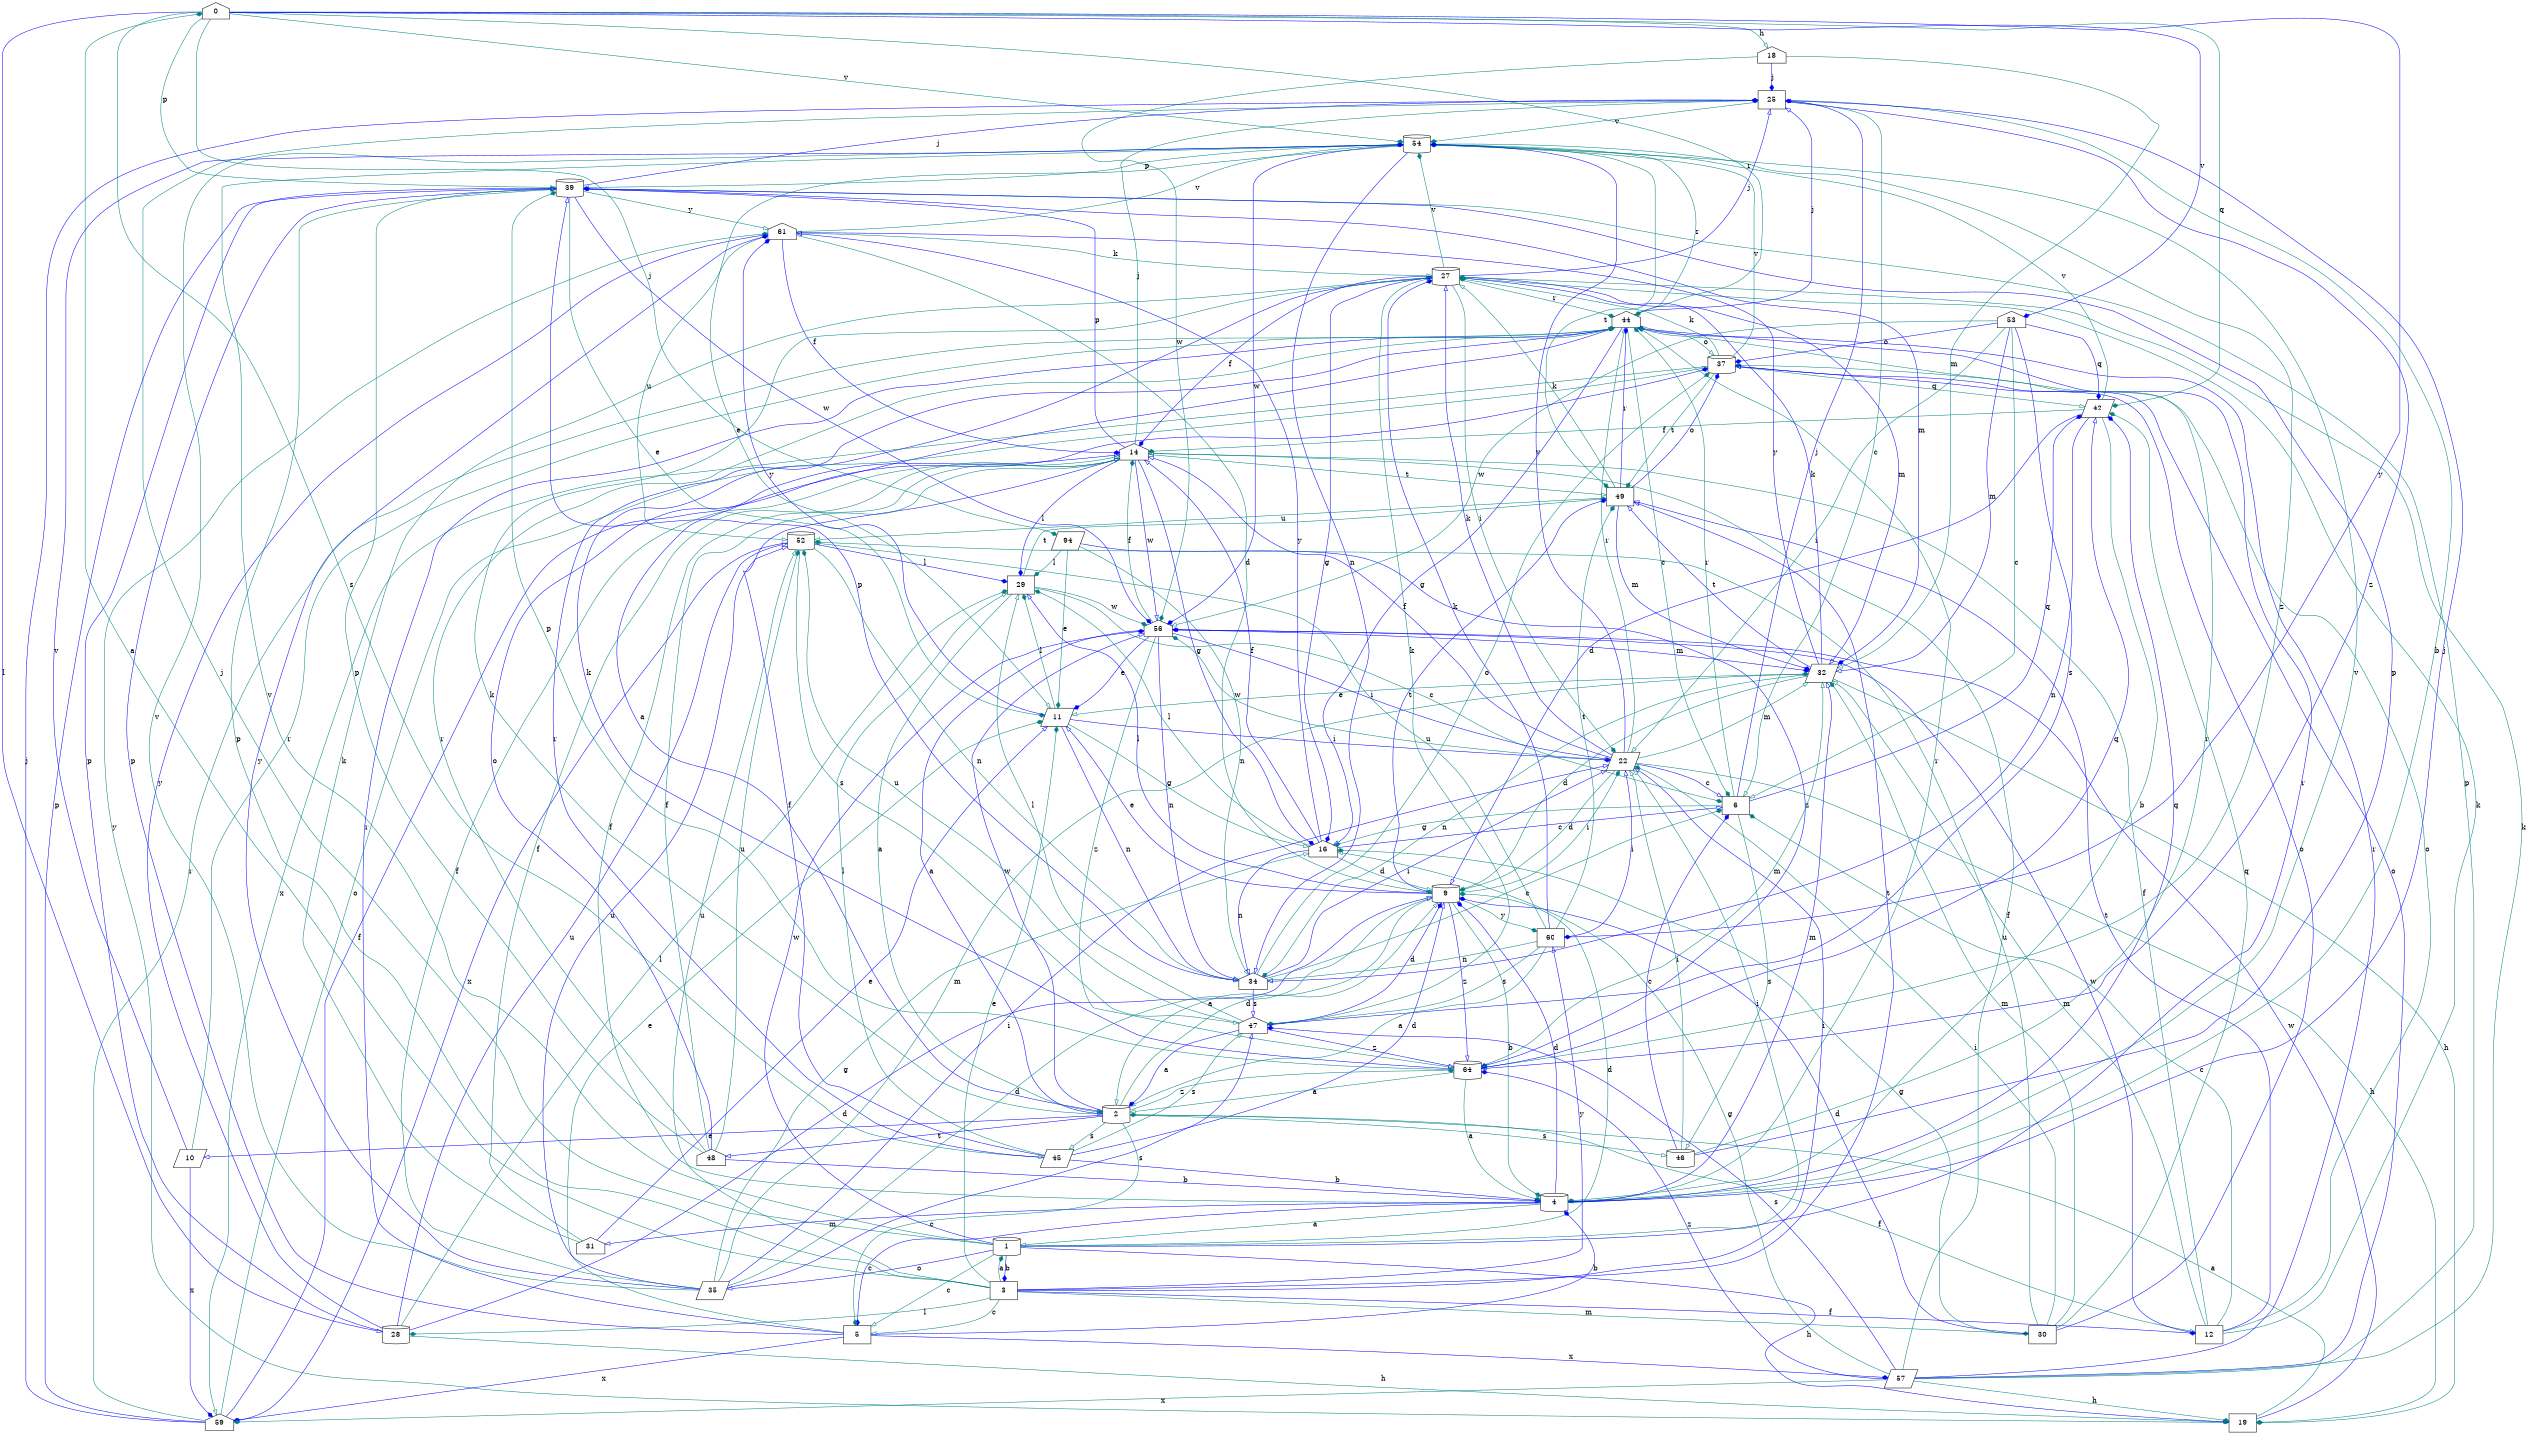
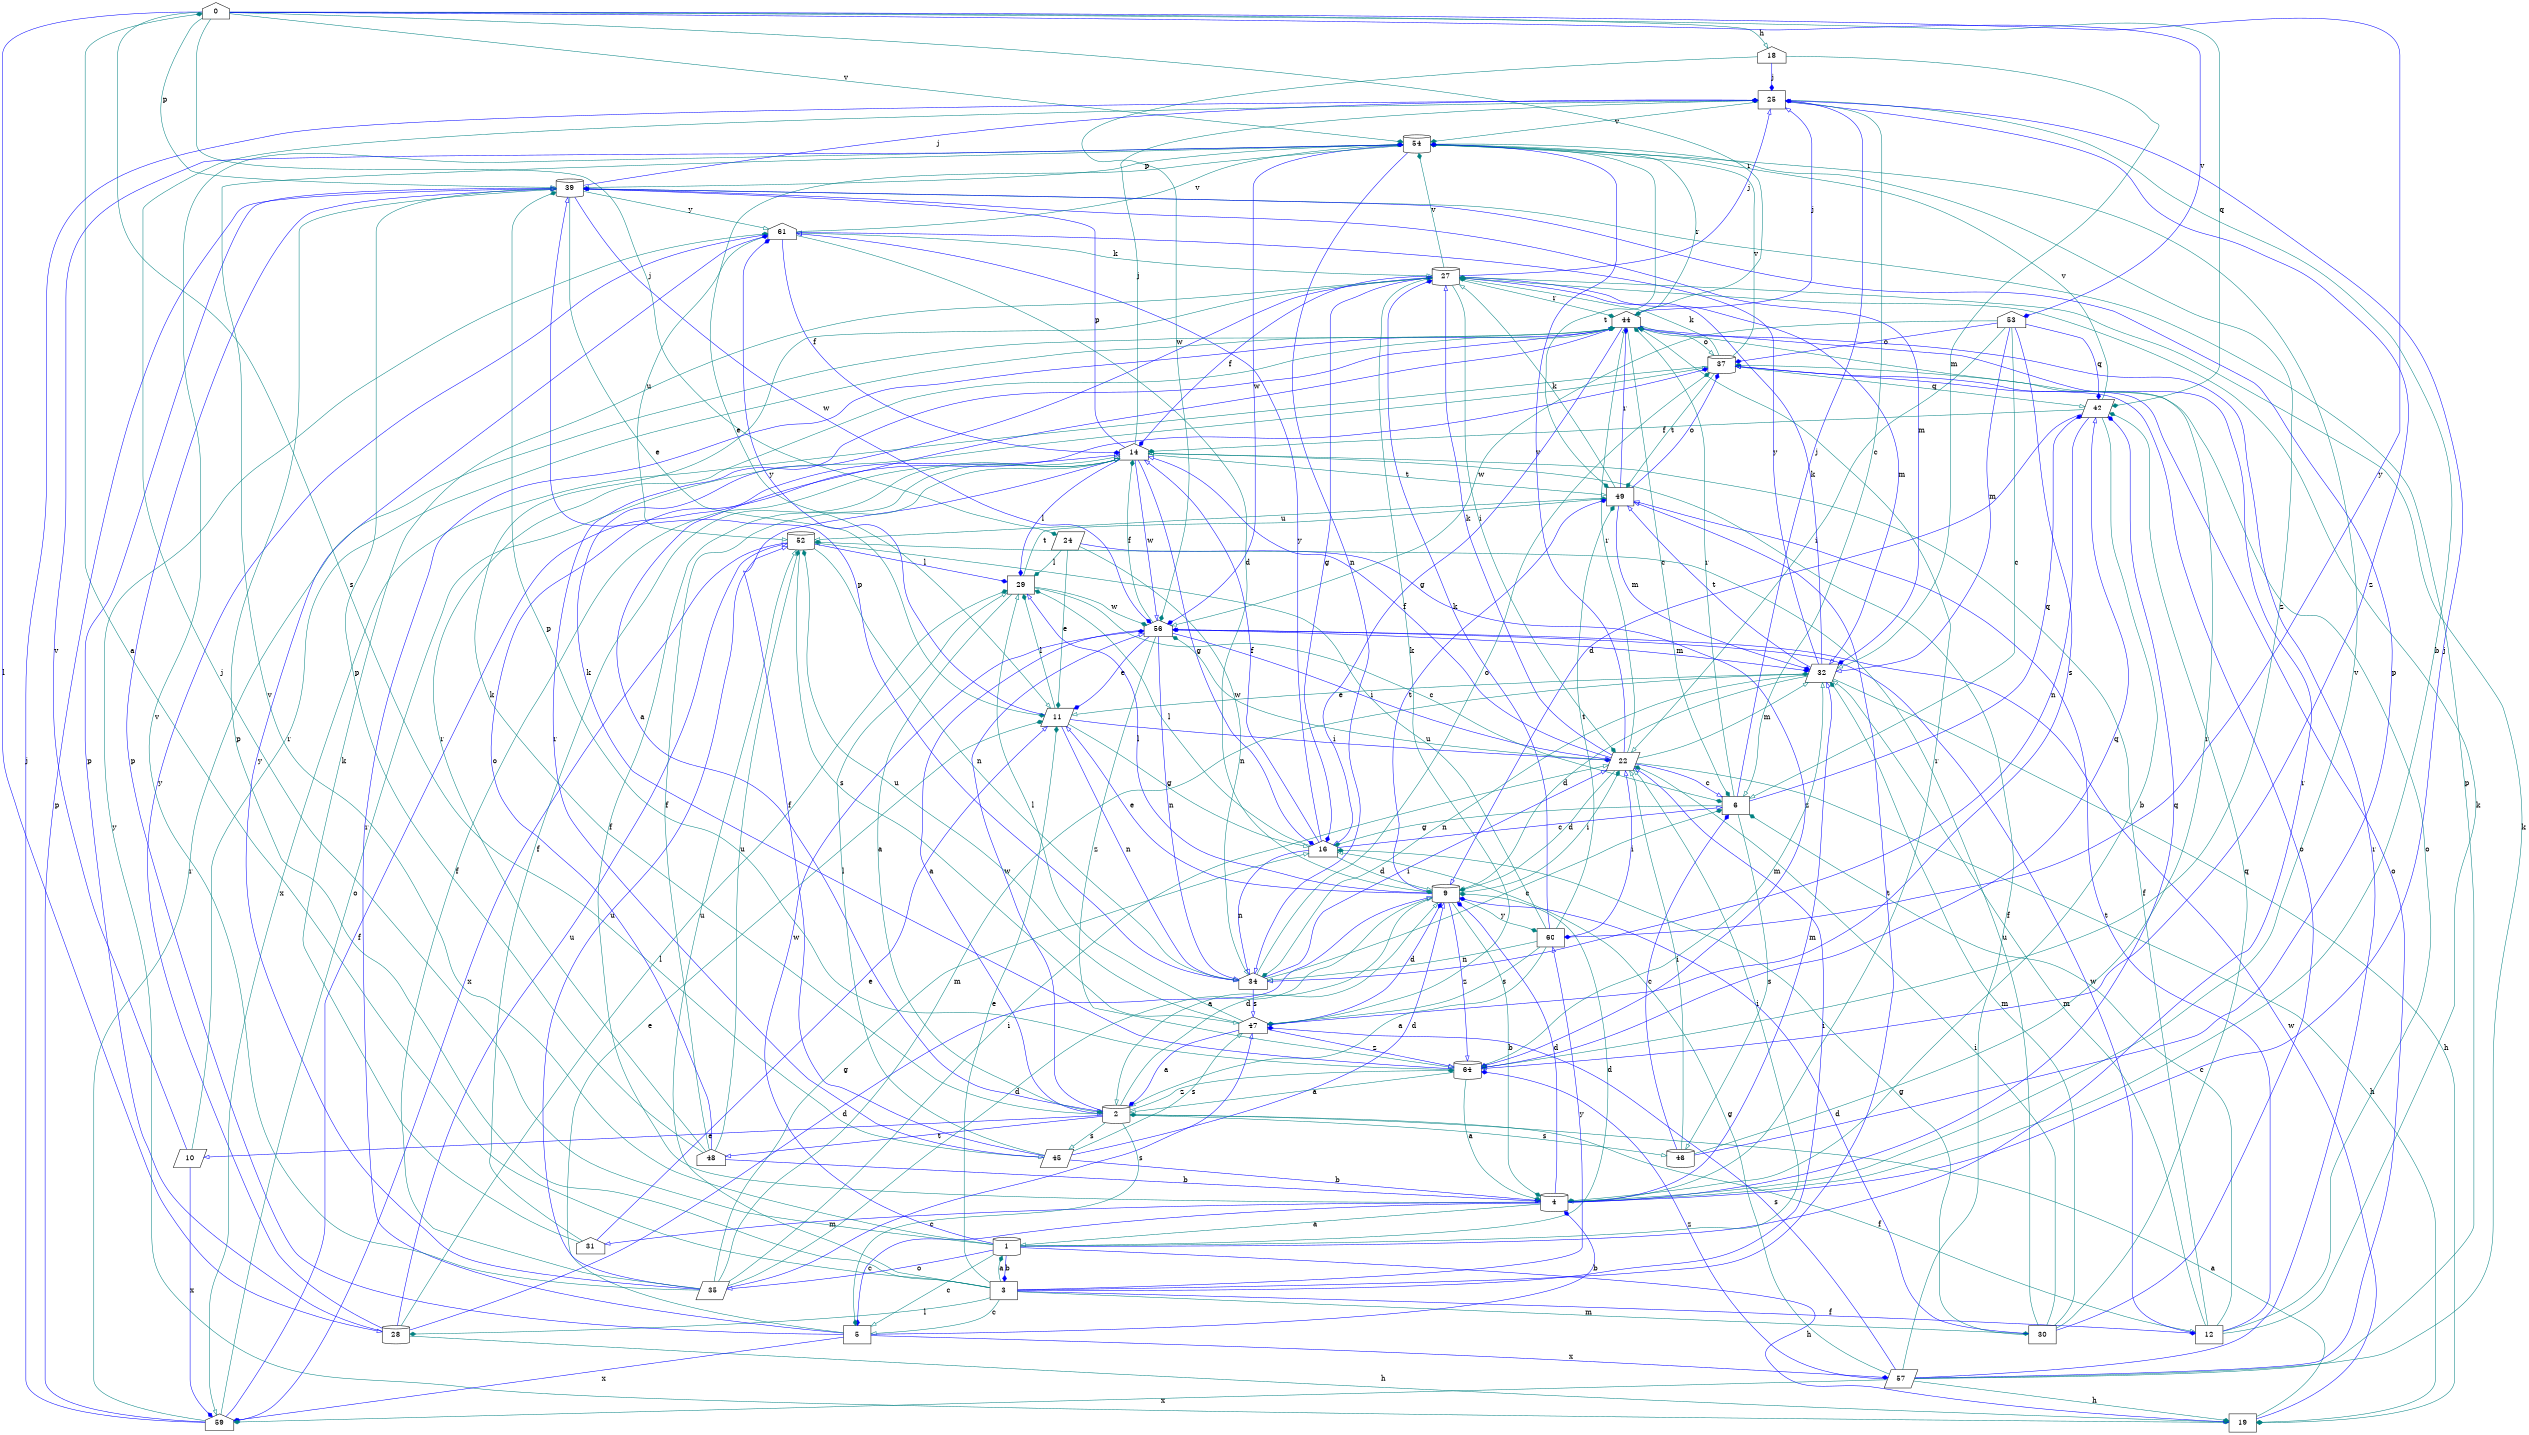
node "94": label "94" -> "24"
edge "35" -> "22": color blue -> teal
